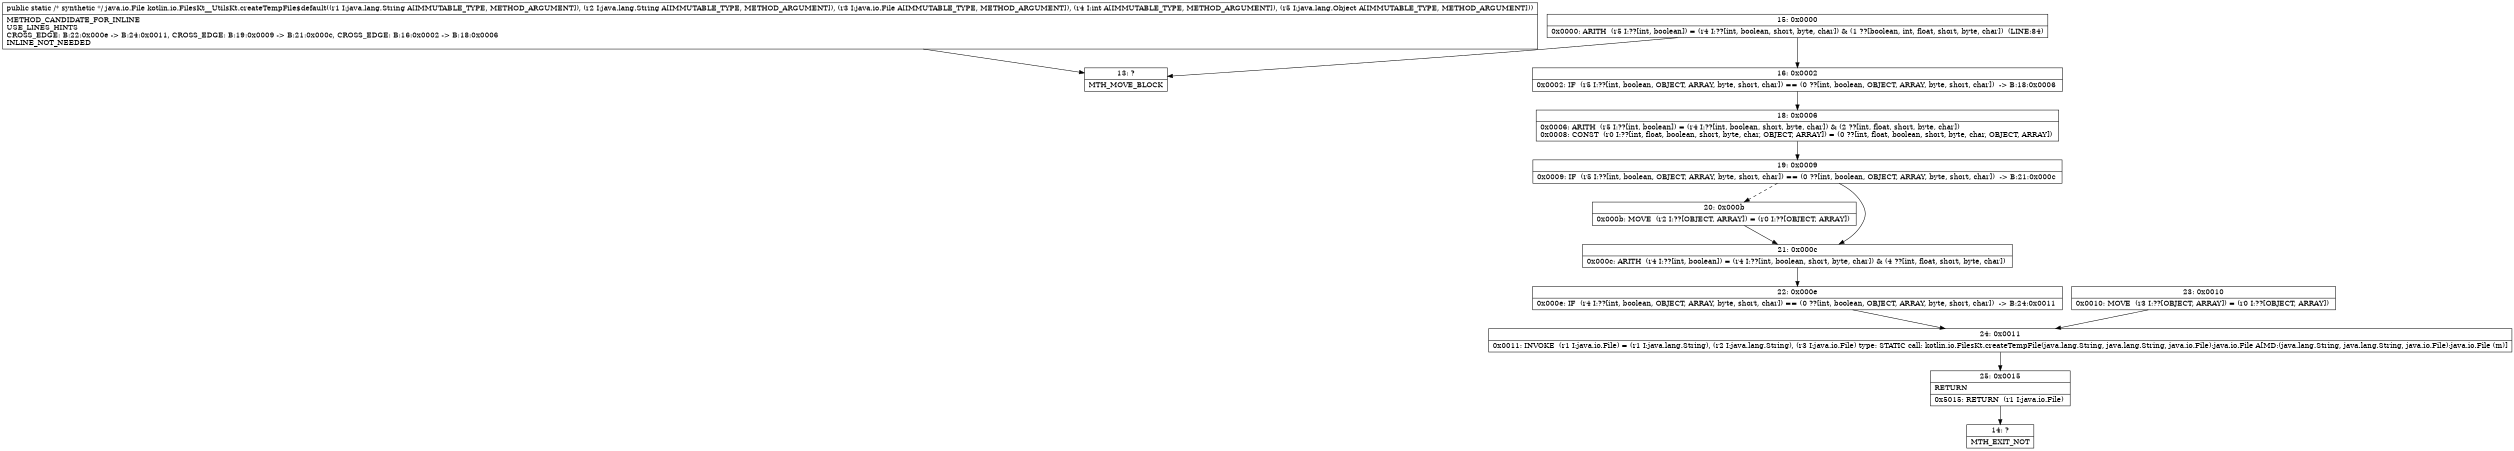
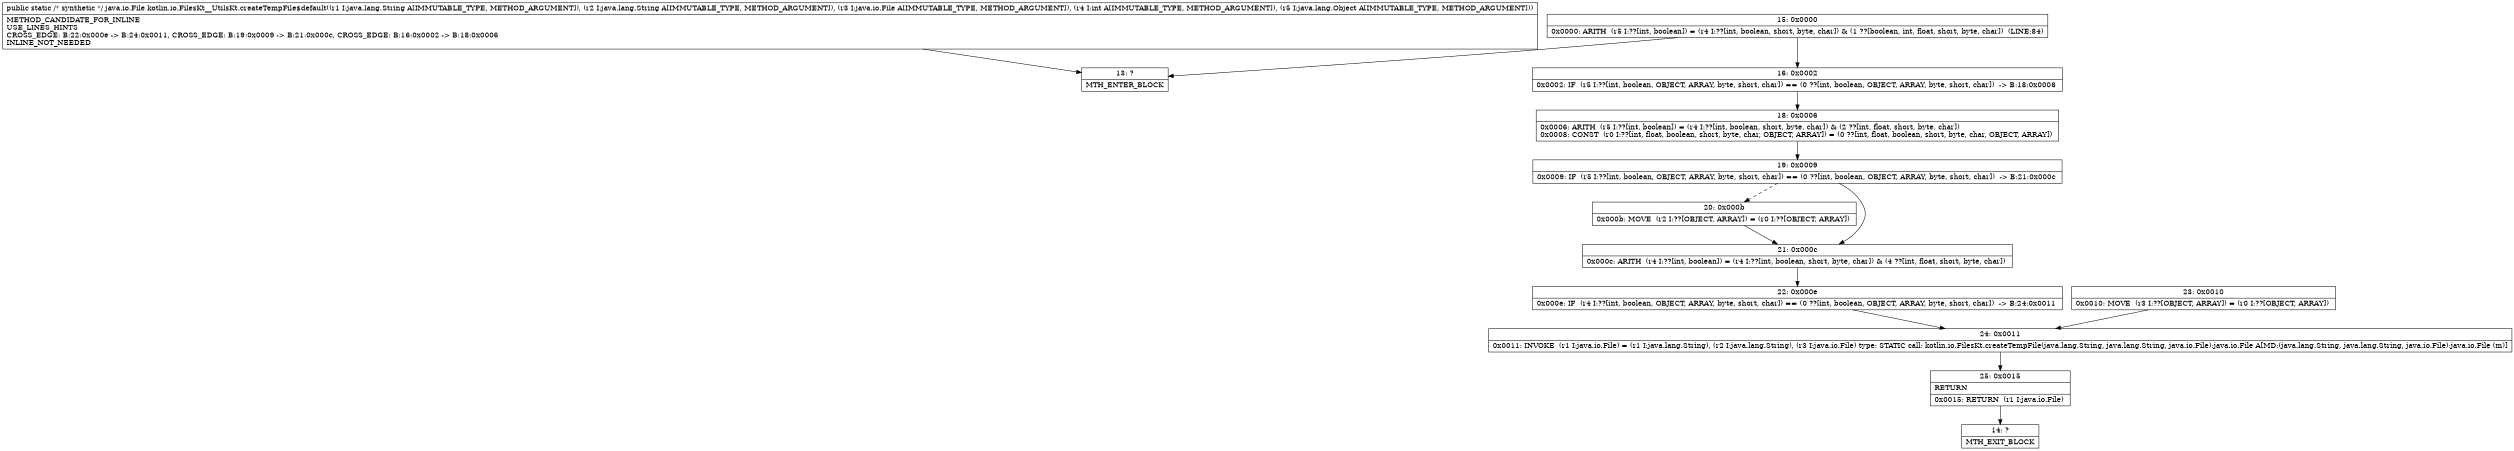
node "13: ?": text "MTH_MOVE_BLOCK" -> "MTH_ENTER_BLOCK"
node "25: 0x0015": text "0x5015: RETURN  (r1 I:java.io.File)" -> "0x0015: RETURN  (r1 I:java.io.File)"
node "14: ?": text "MTH_EXIT_NOT" -> "MTH_EXIT_BLOCK"
